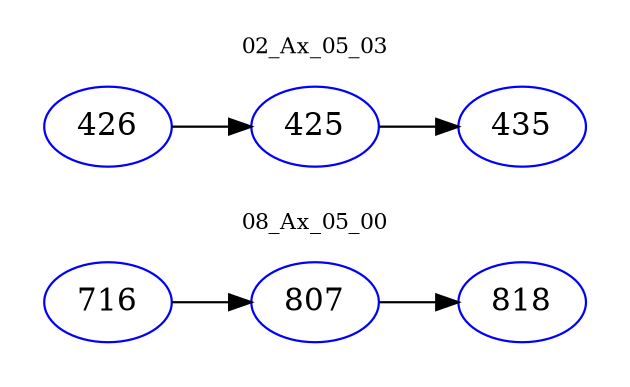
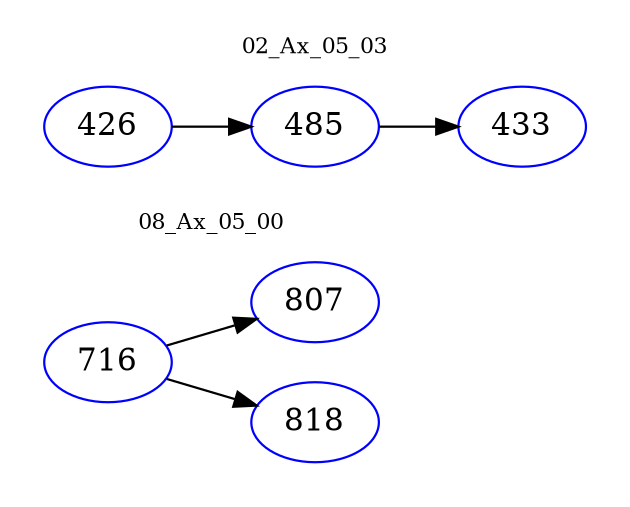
node "425": label "425" -> "485"
node "435": label "435" -> "433"
edge "807" -> "818": now "716" -> "818"
